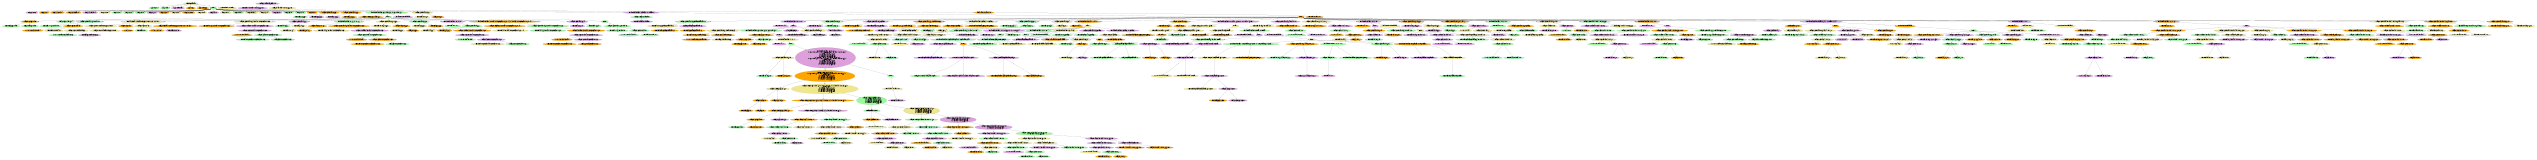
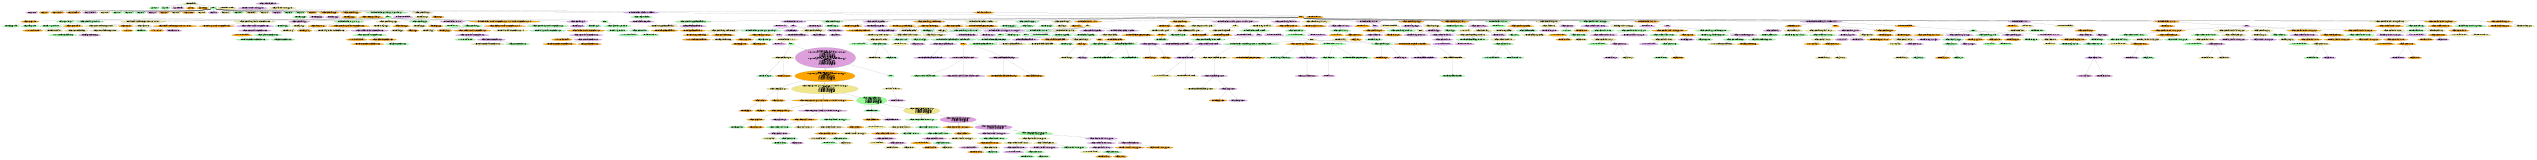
node "(IDENTIFIER,insert_error,!insert_error)": label "(IDENTIFIER,insert_error,!insert_error)" -> "(IDENTIFIER,insert_error,!logicalAnd_error)"
node "(<operator>.cast,(_DWORD *)(v12 + 20))": fillcolor palegreen -> plum
